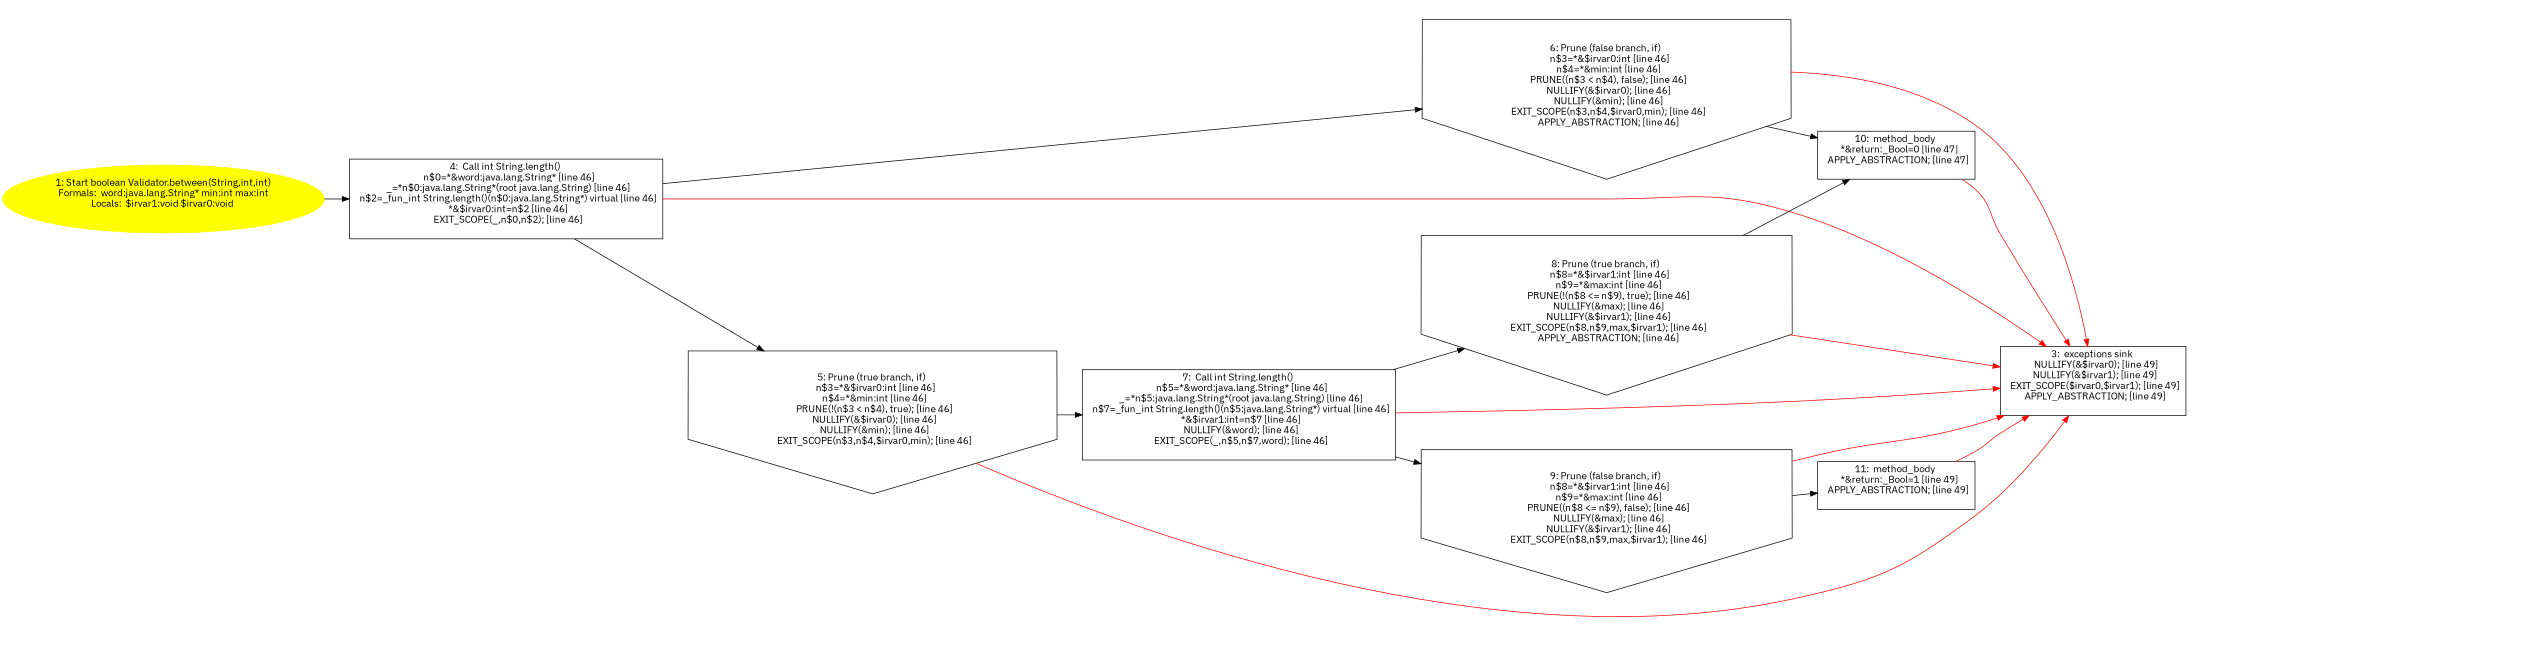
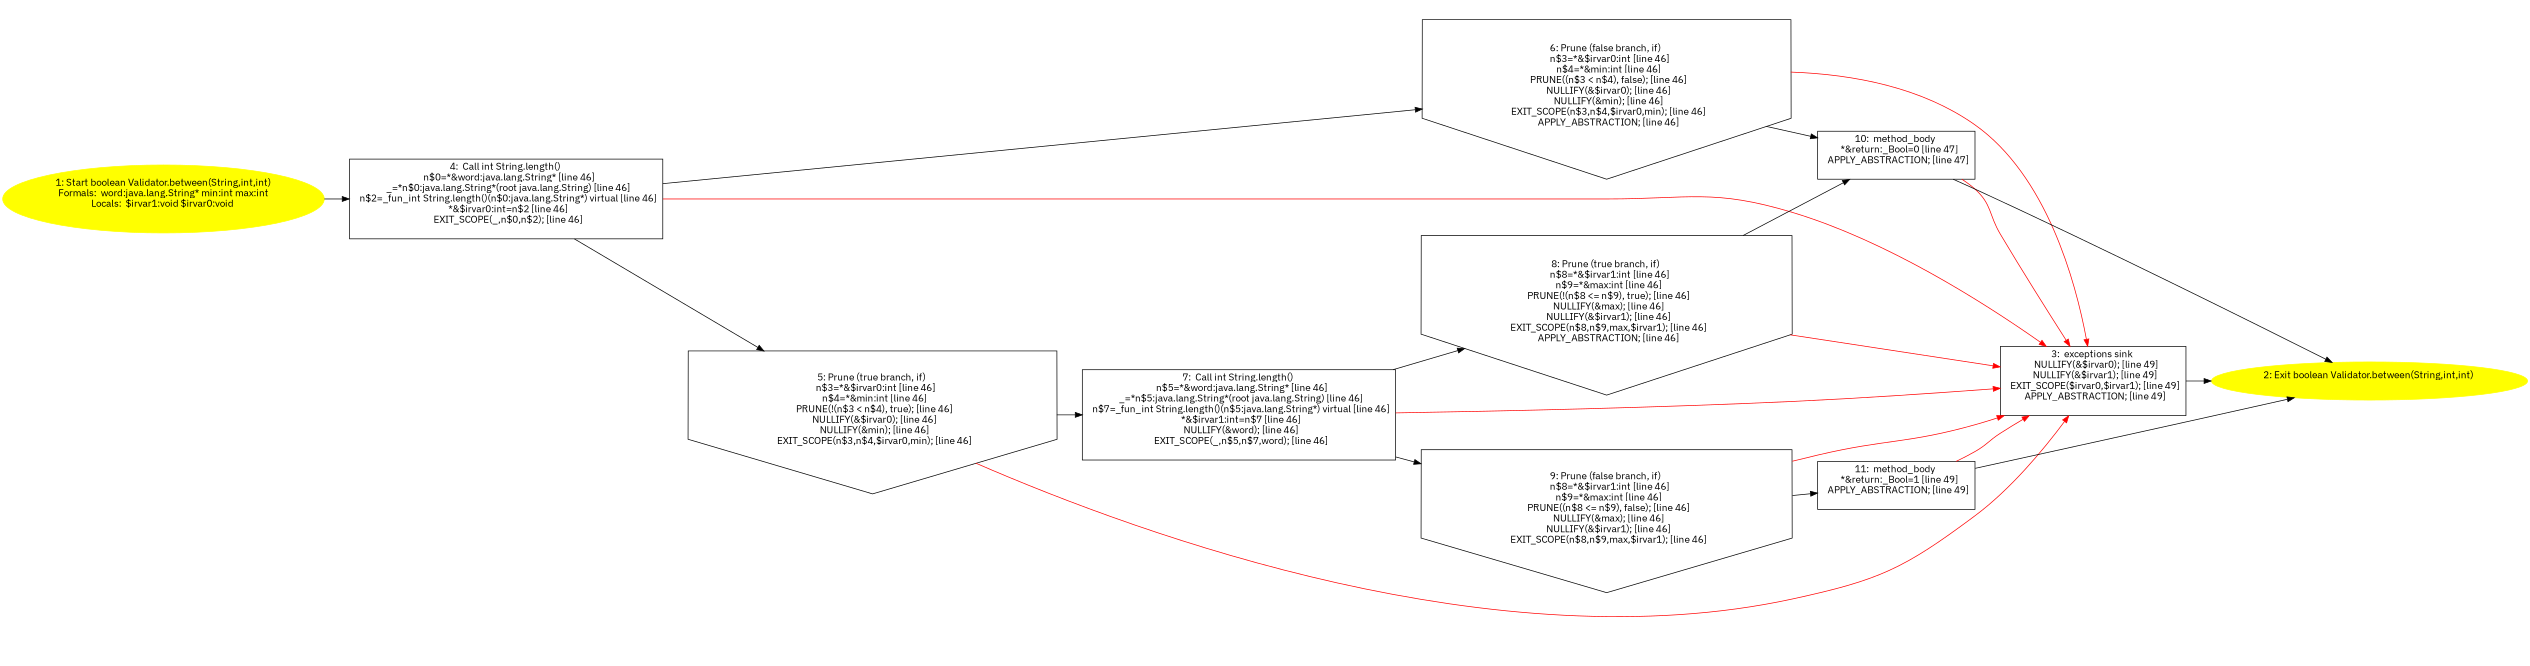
node "2: Exit boolean Validator.between(String,int,int)": added
